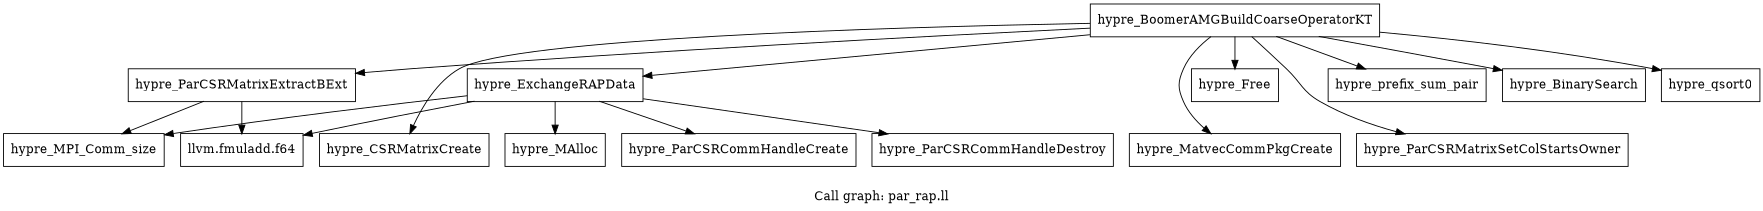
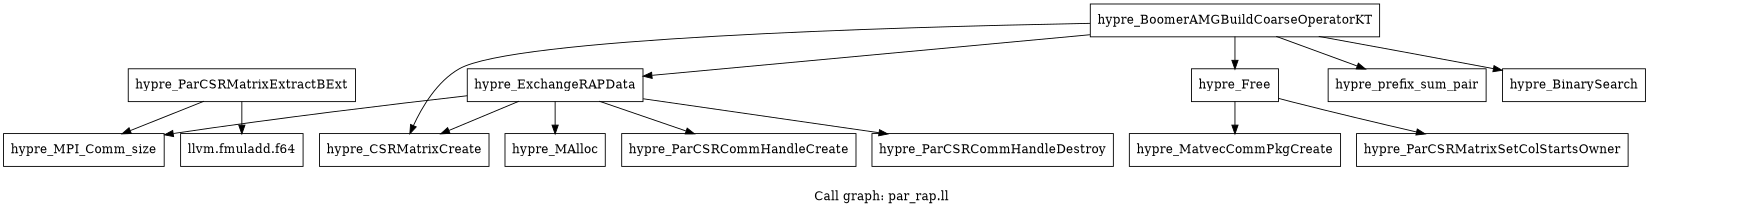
edge "hypre_BoomerAMGBuildCoarseOperatorKT" -> "hypre_ParCSRMatrixExtractBExt": removed
edge "hypre_BoomerAMGBuildCoarseOperatorKT" -> "hypre_MatvecCommPkgCreate": now "hypre_Free" -> "hypre_MatvecCommPkgCreate"
node "hypre_qsort0": removed
edge "hypre_BoomerAMGBuildCoarseOperatorKT" -> "hypre_ParCSRMatrixSetColStartsOwner": now "hypre_Free" -> "hypre_ParCSRMatrixSetColStartsOwner"
edge "hypre_ExchangeRAPData" -> "llvm.fmuladd.f64": now "hypre_ExchangeRAPData" -> "hypre_CSRMatrixCreate"
